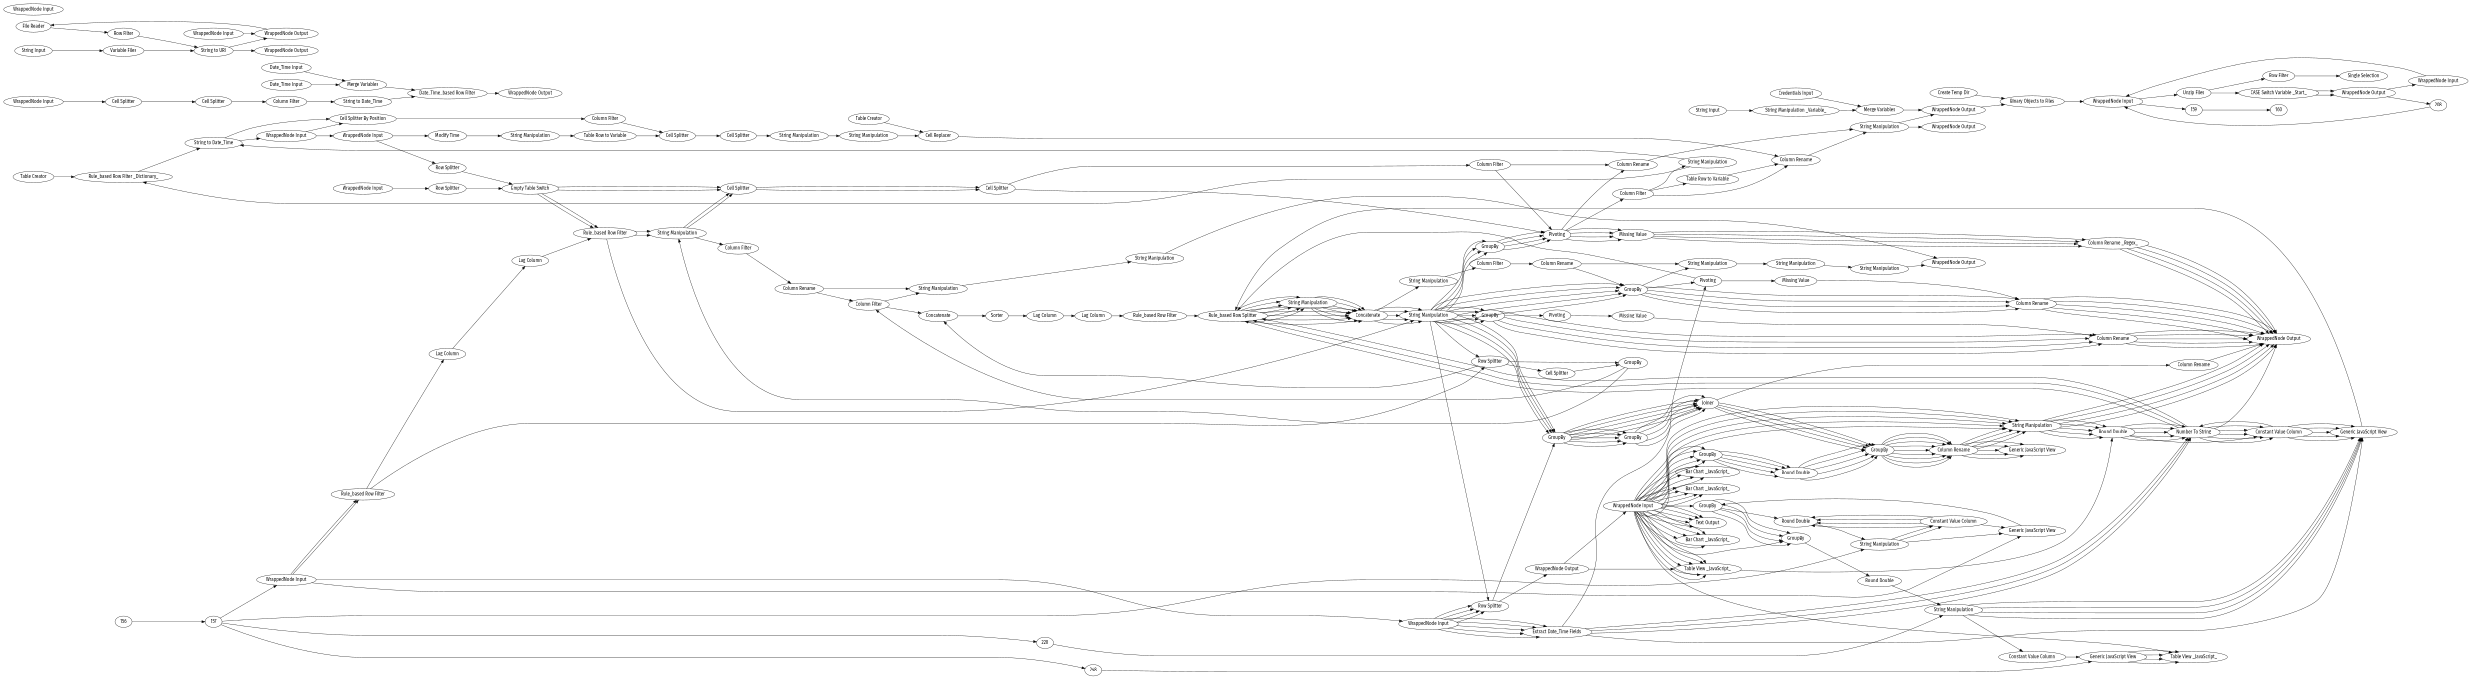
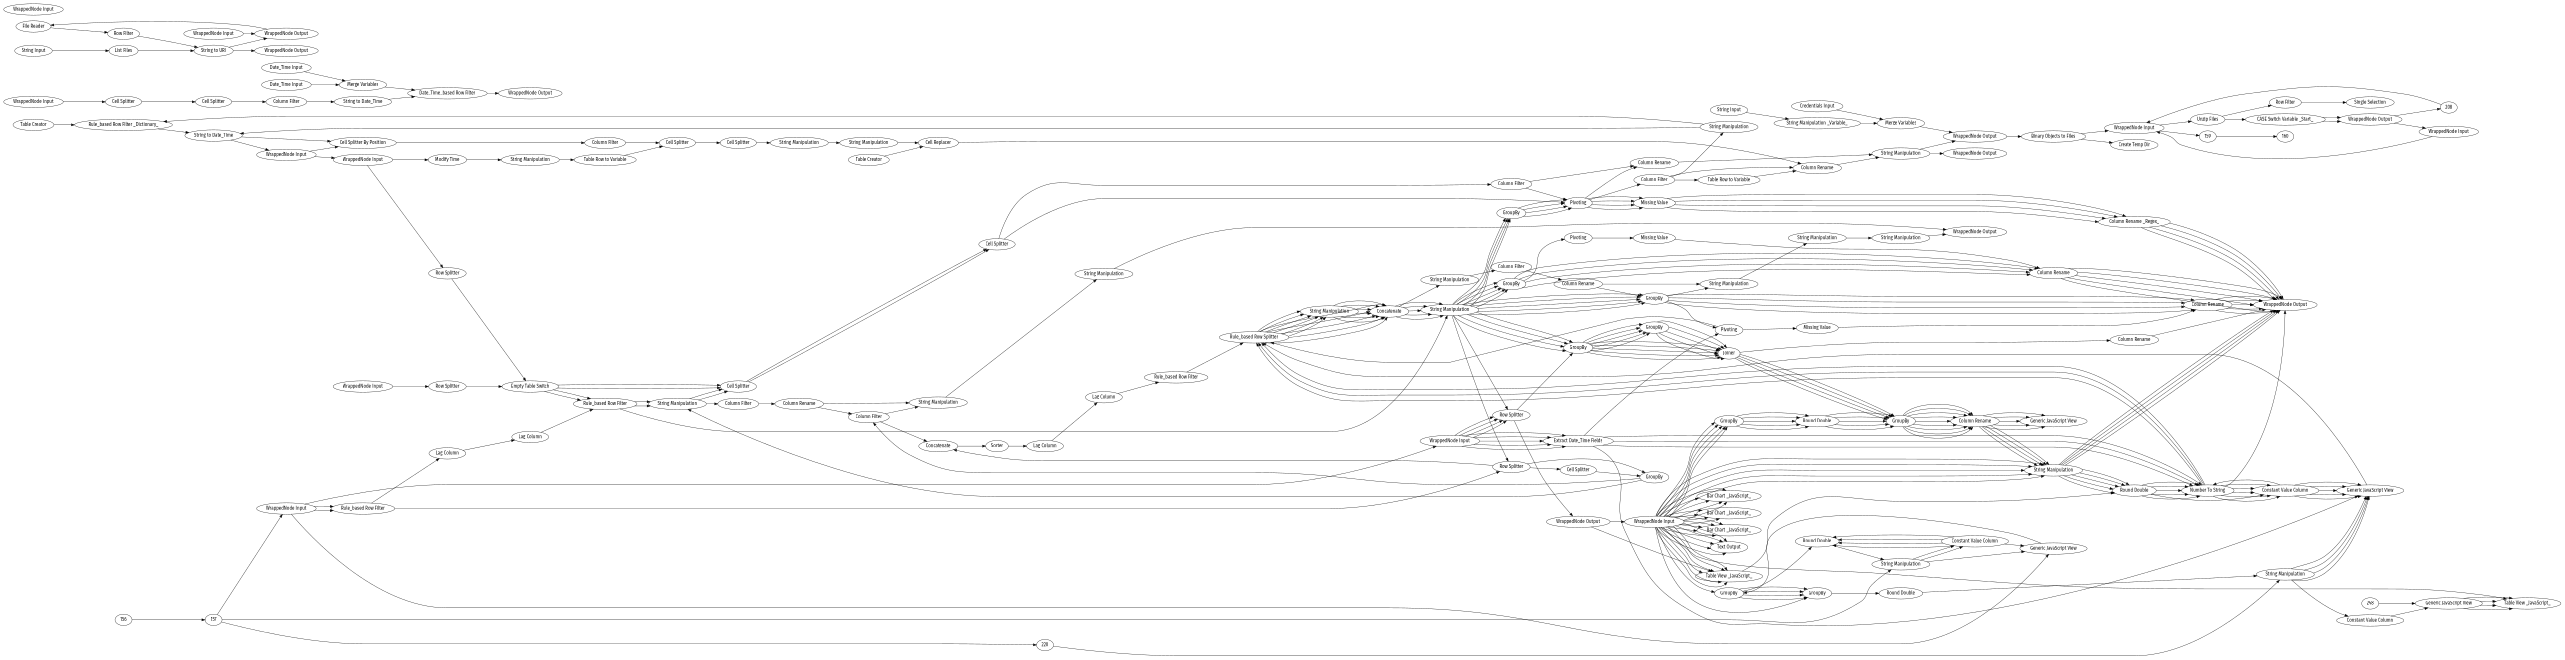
node "Variable Files": label "Variable Files" -> "List Files"
edge "Create Temp Dir" -> "Binary Objects to Files": reversed
edge "157" -> "248": removed
